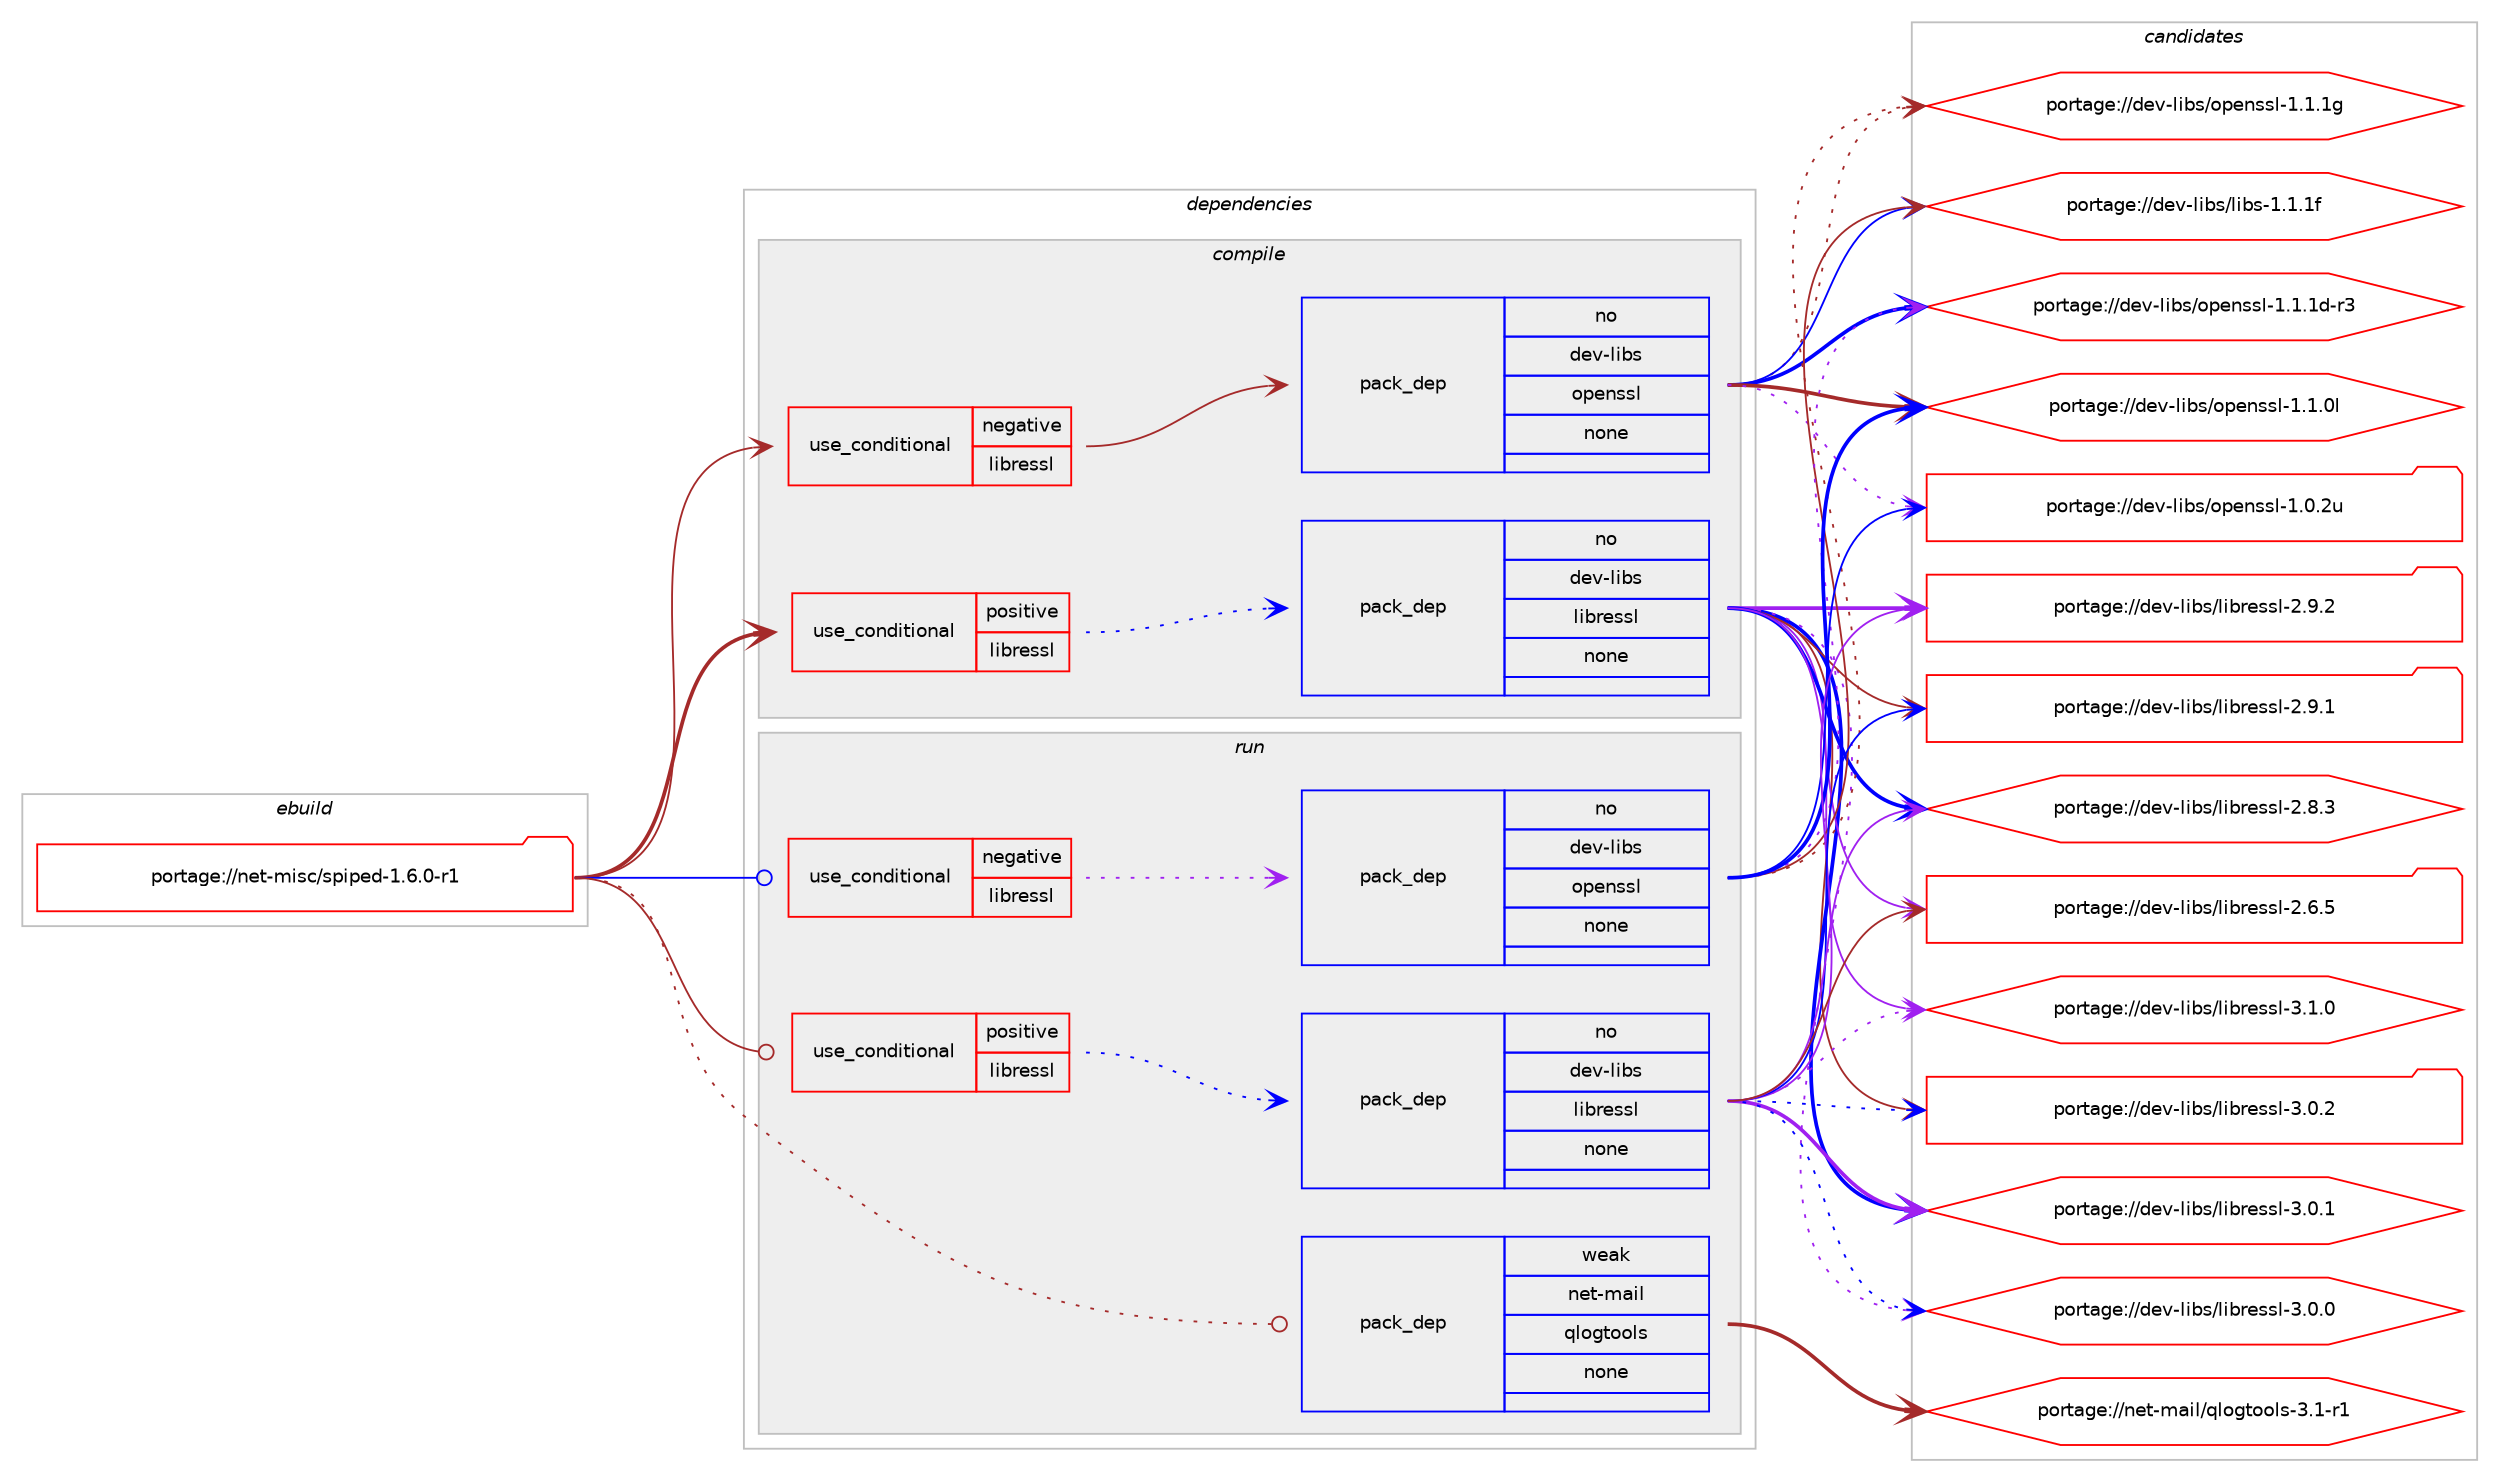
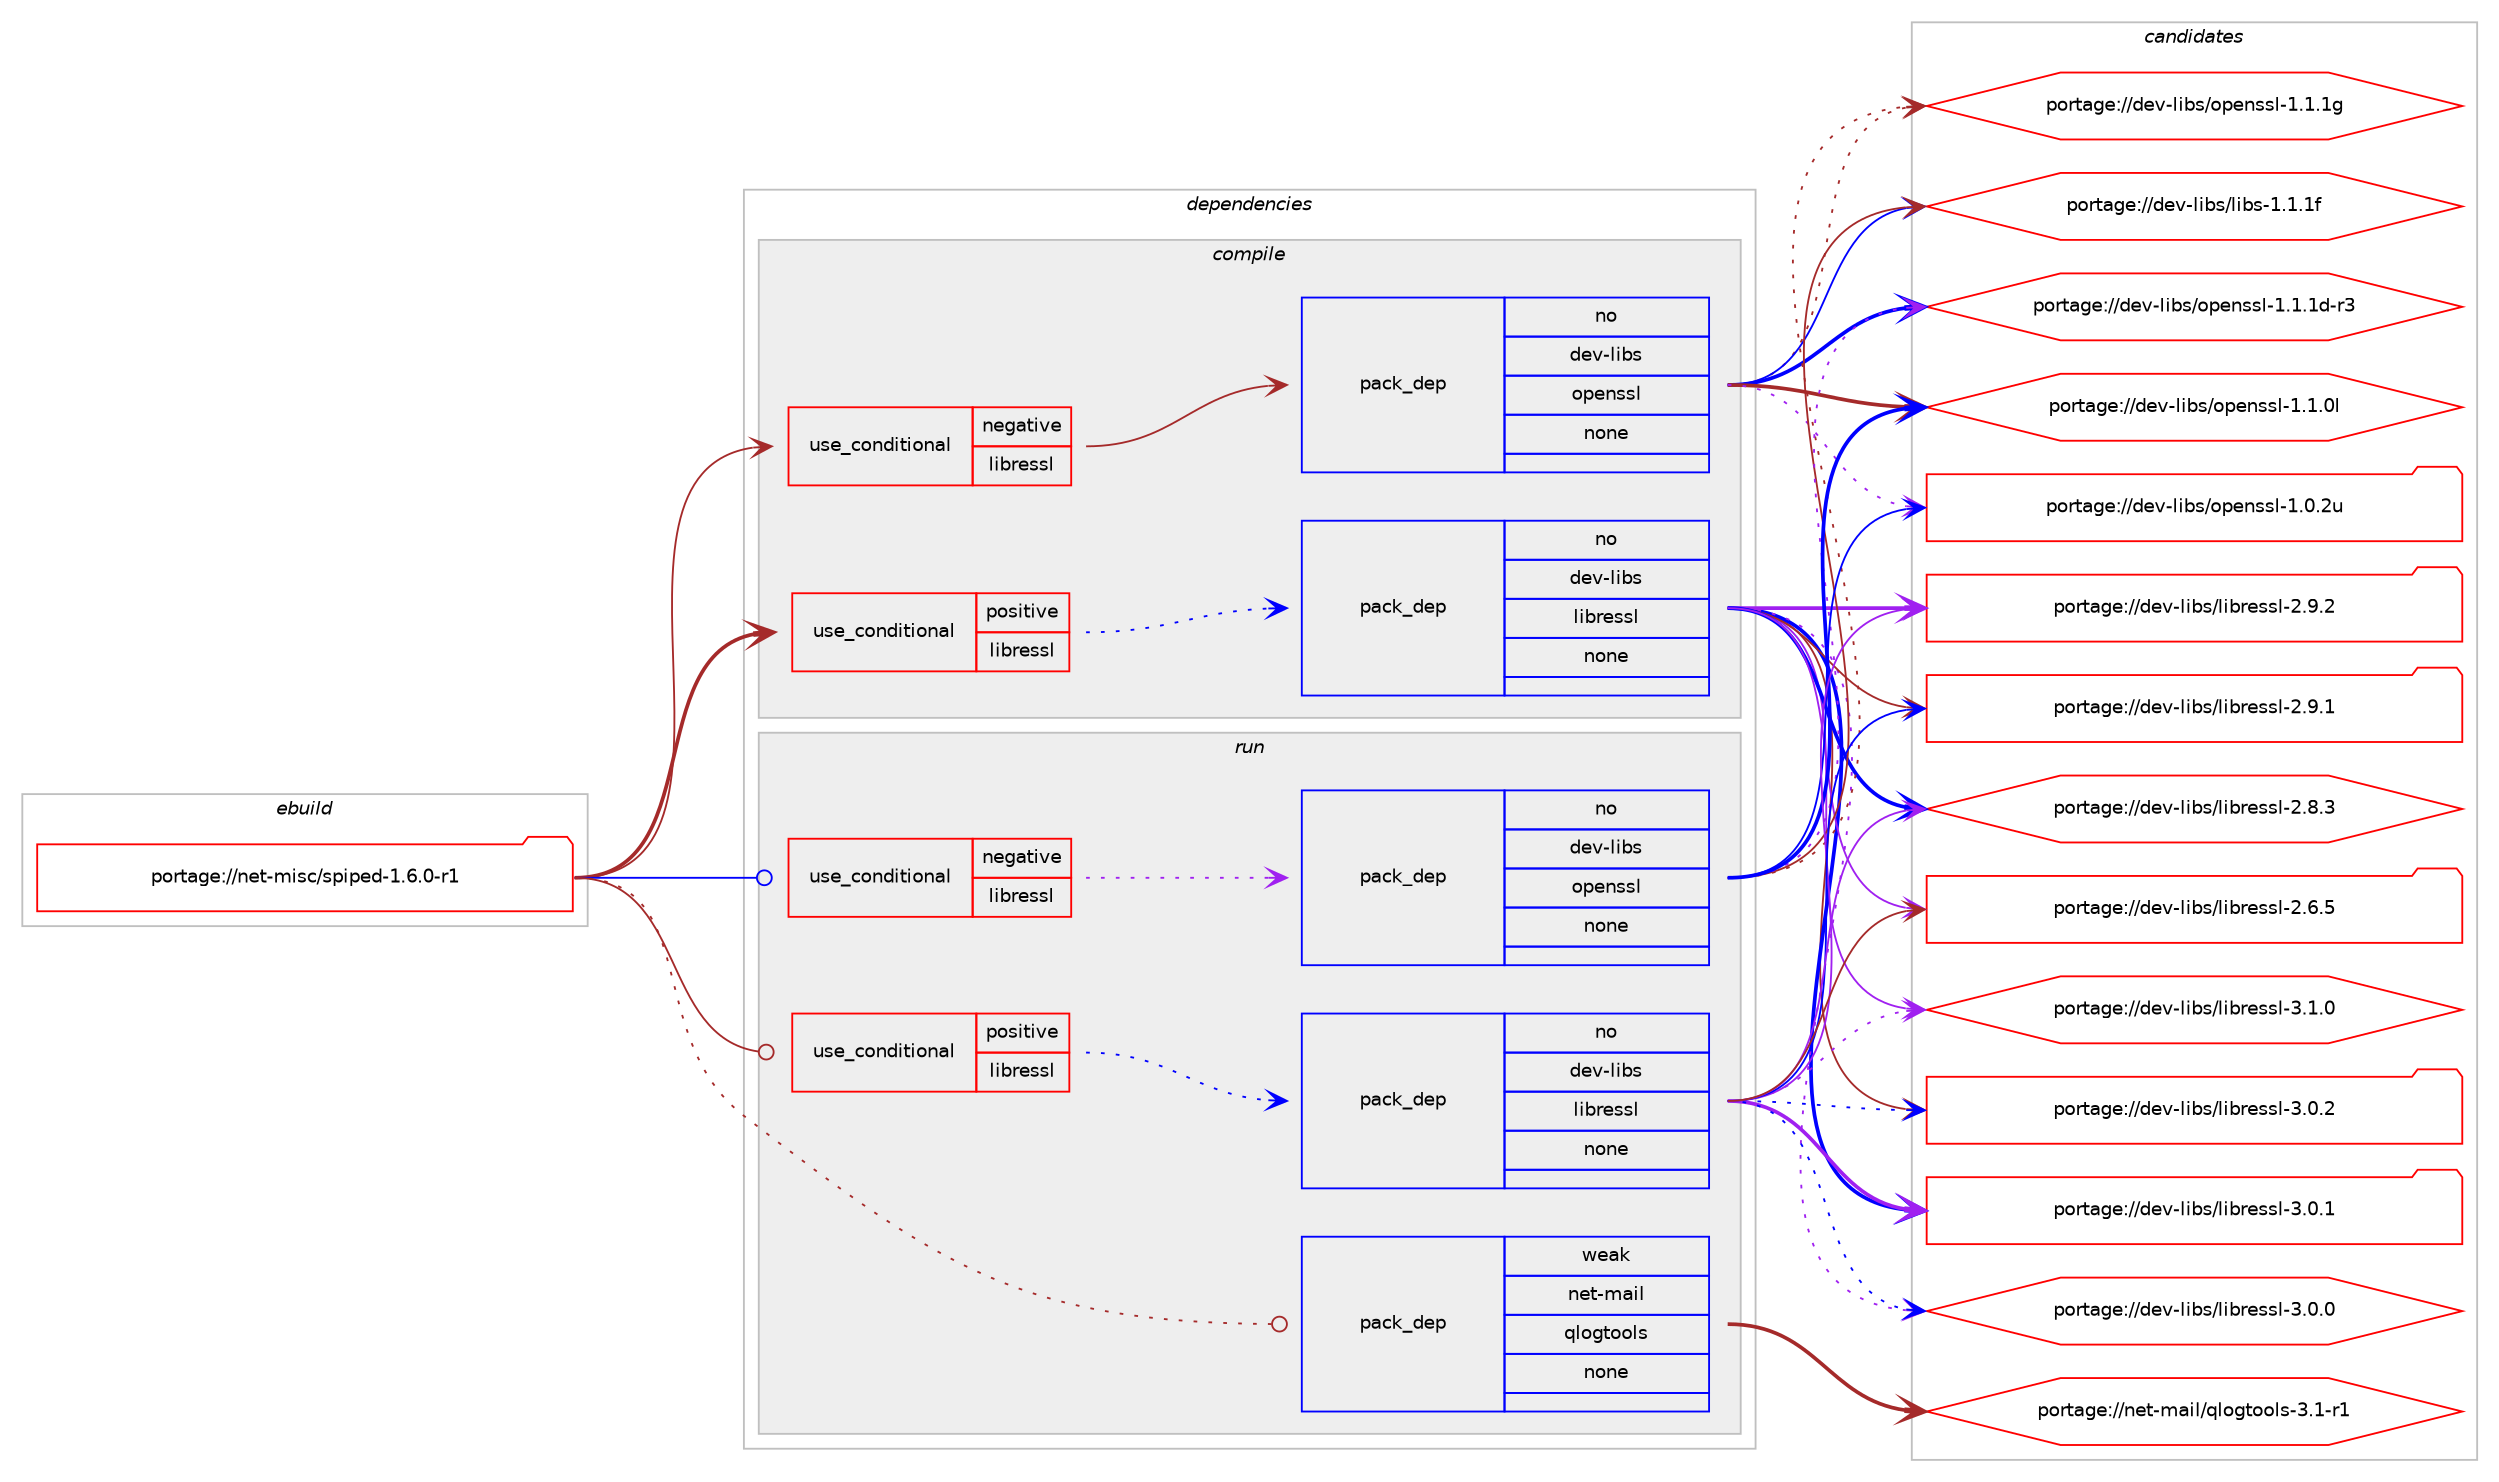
node "portage://dev-libs/libressl-3.0.1": shape hexagon -> folder
